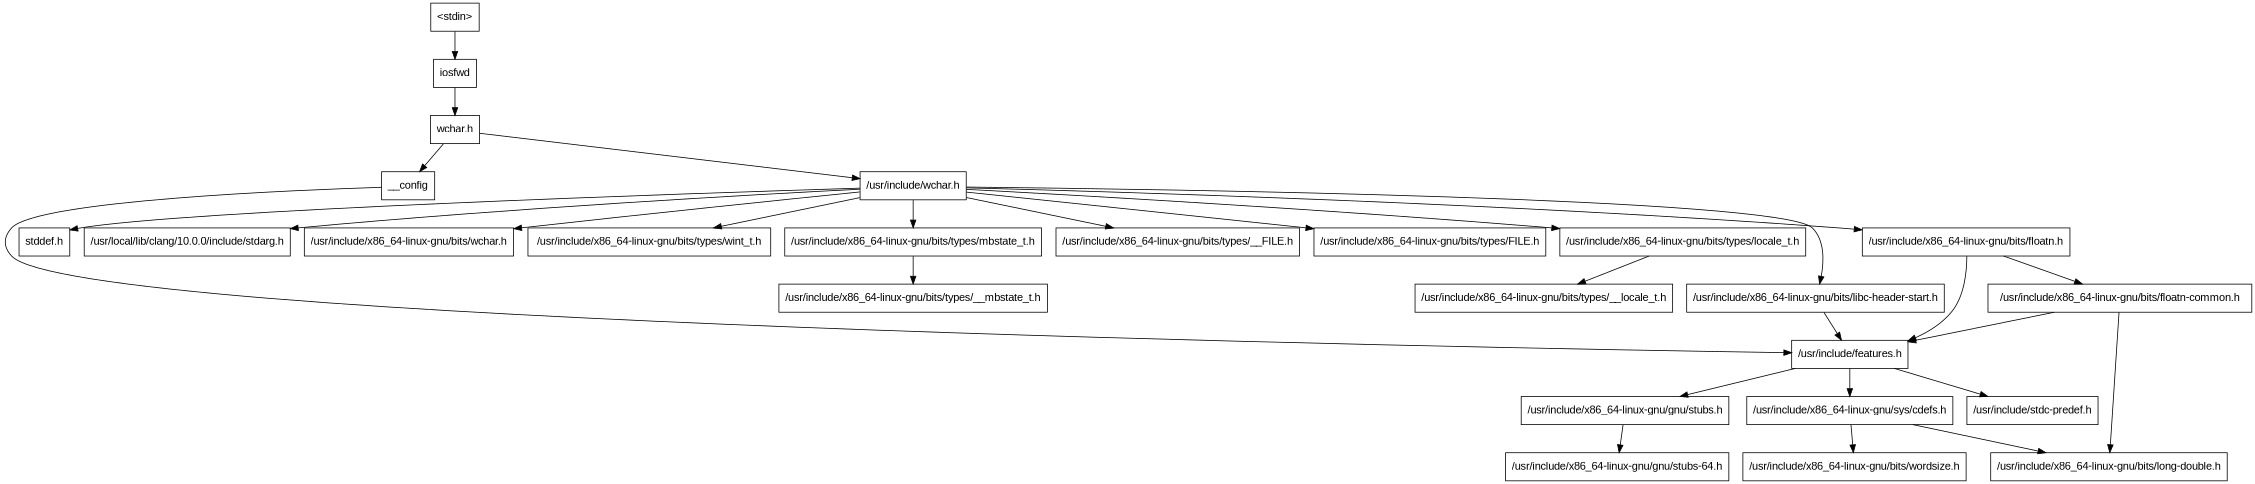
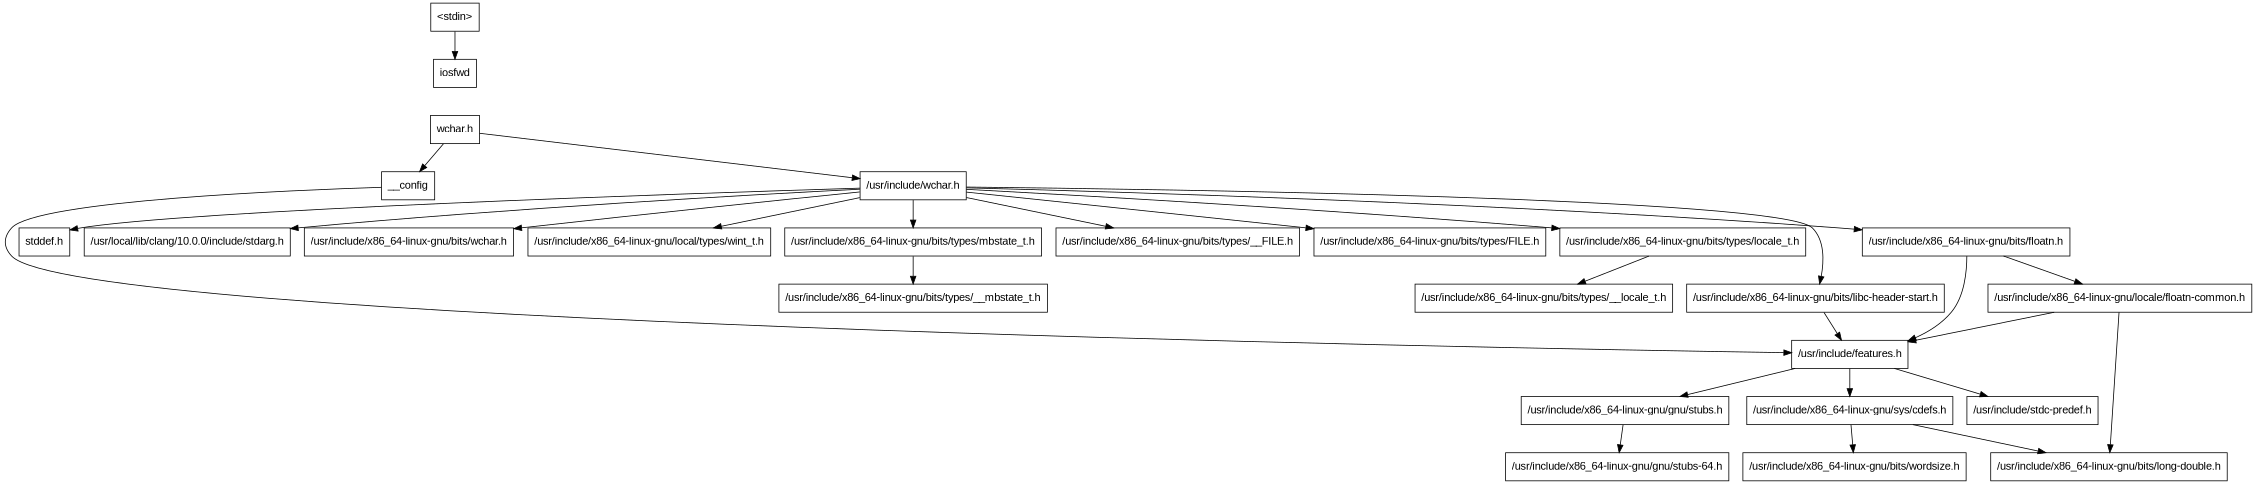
edge "iosfwd" -> "wchar.h": removed
node "/usr/include/x86_64-linux-gnu/bits/types/wint_t.h": label "/usr/include/x86_64-linux-gnu/bits/types/wint_t.h" -> "/usr/include/x86_64-linux-gnu/local/types/wint_t.h"
node "/usr/include/x86_64-linux-gnu/bits/floatn-common.h": label "/usr/include/x86_64-linux-gnu/bits/floatn-common.h" -> "/usr/include/x86_64-linux-gnu/locale/floatn-common.h"
